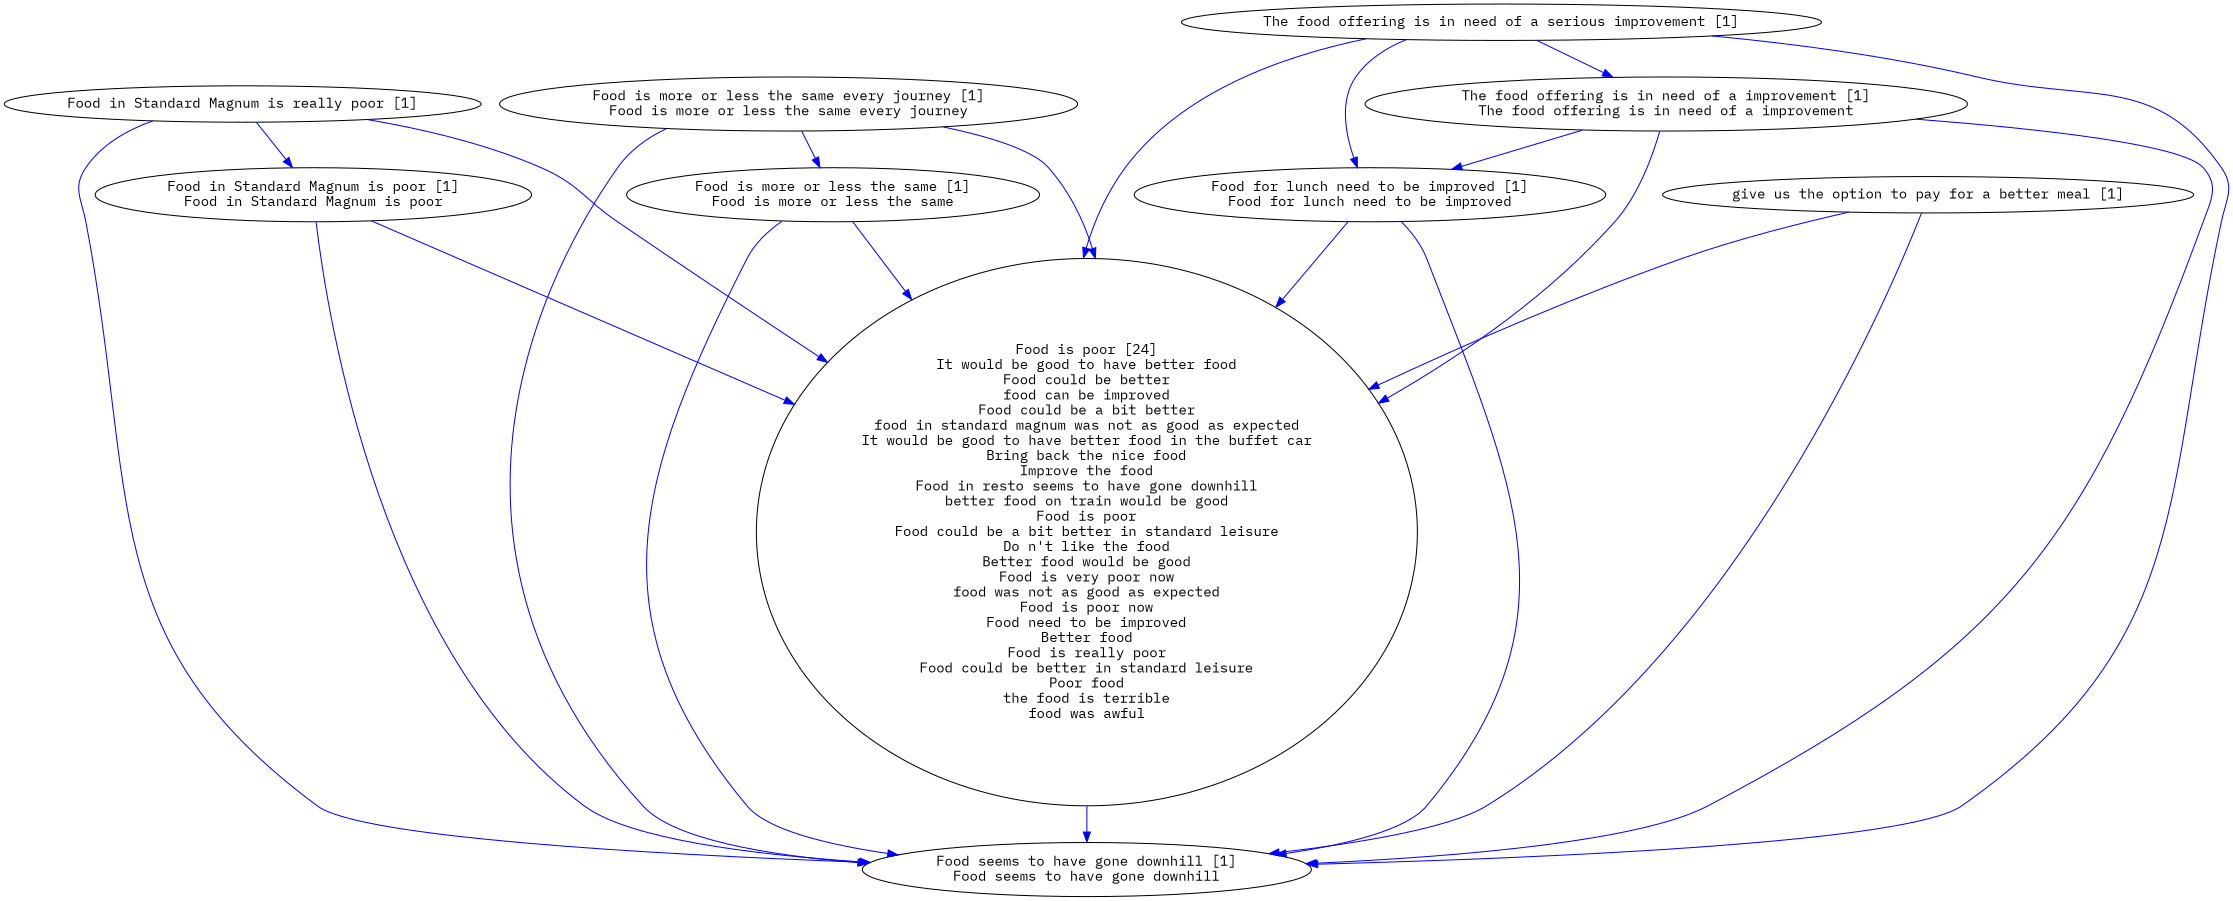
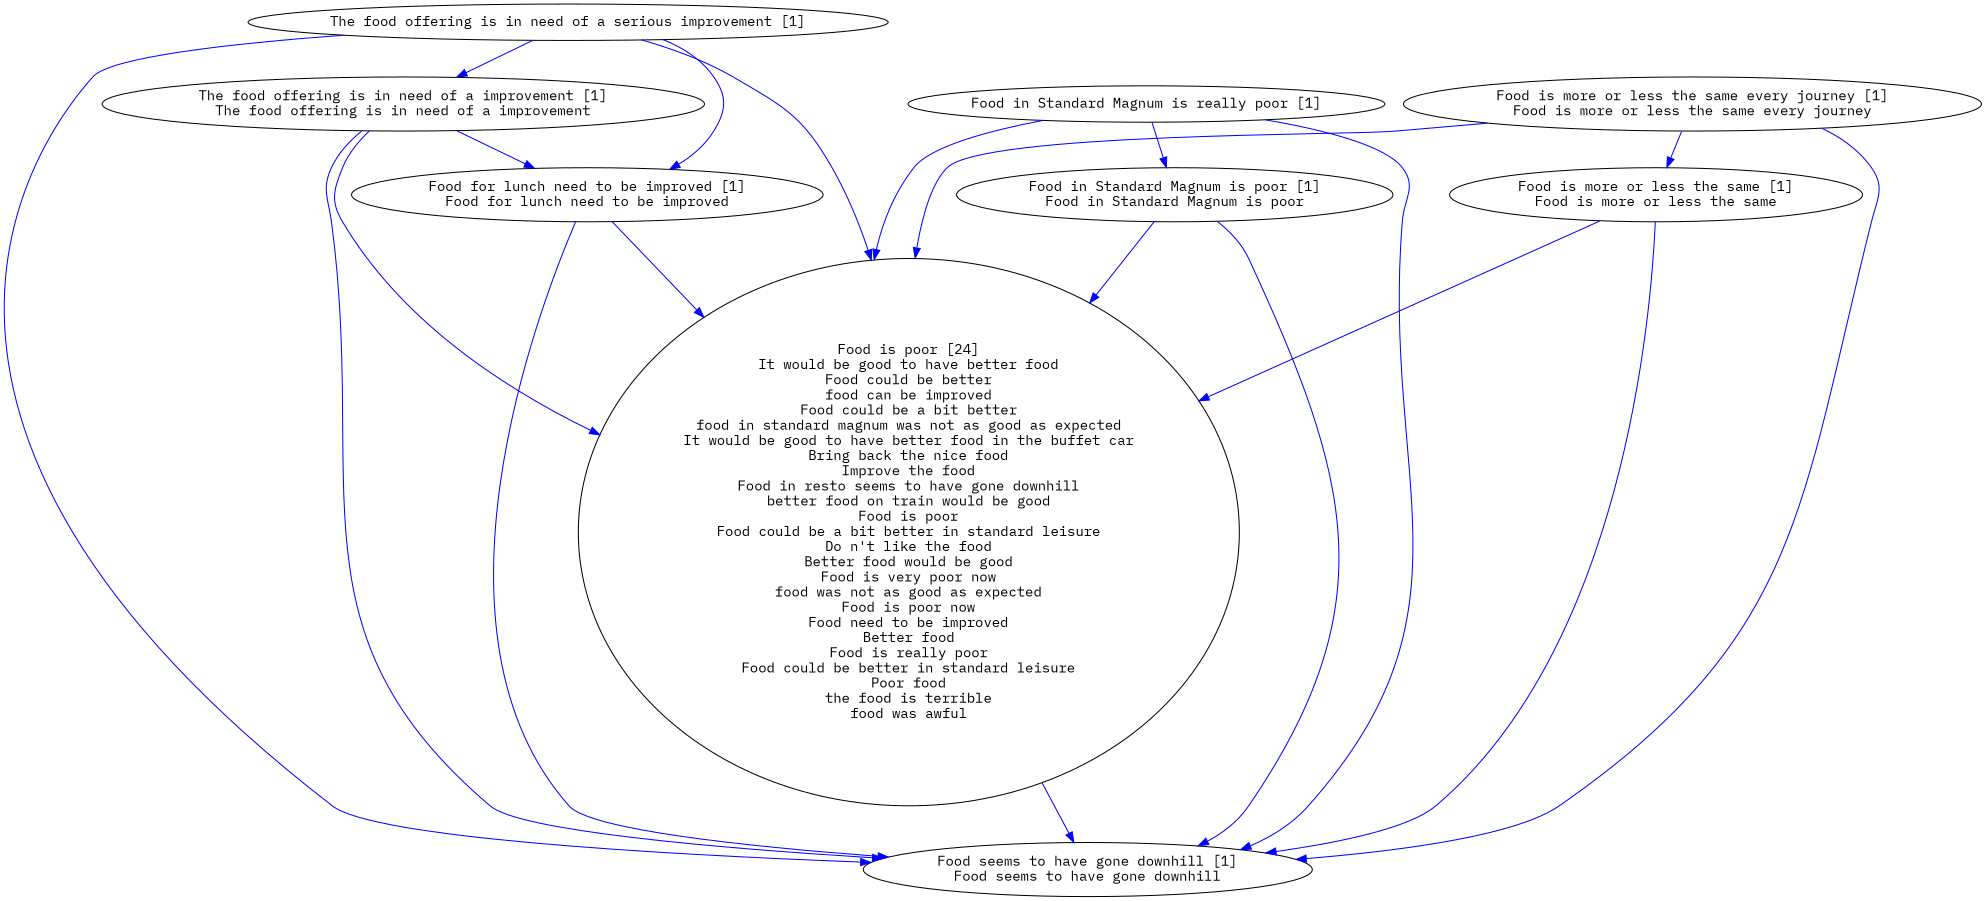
node "give us the option to pay for a better meal [1]": removed
